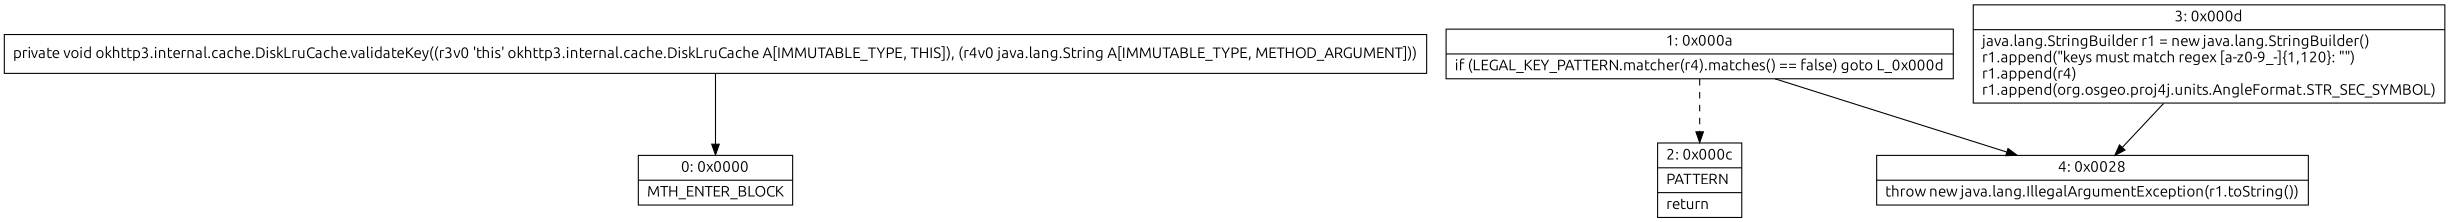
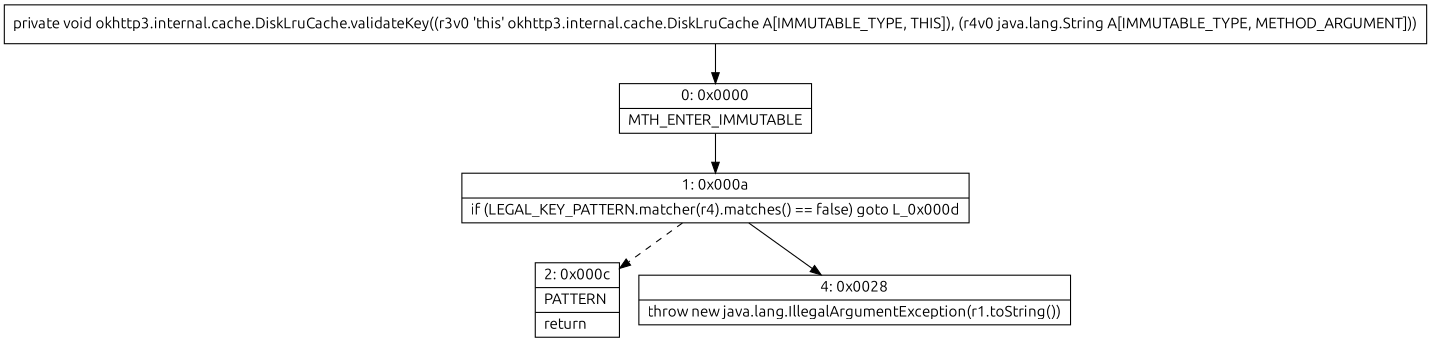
node "3: 0x000d": removed
edge "0: 0x0000" -> "1: 0x000a": added
node "0: 0x0000": text "MTH_ENTER_BLOCK" -> "MTH_ENTER_IMMUTABLE"
